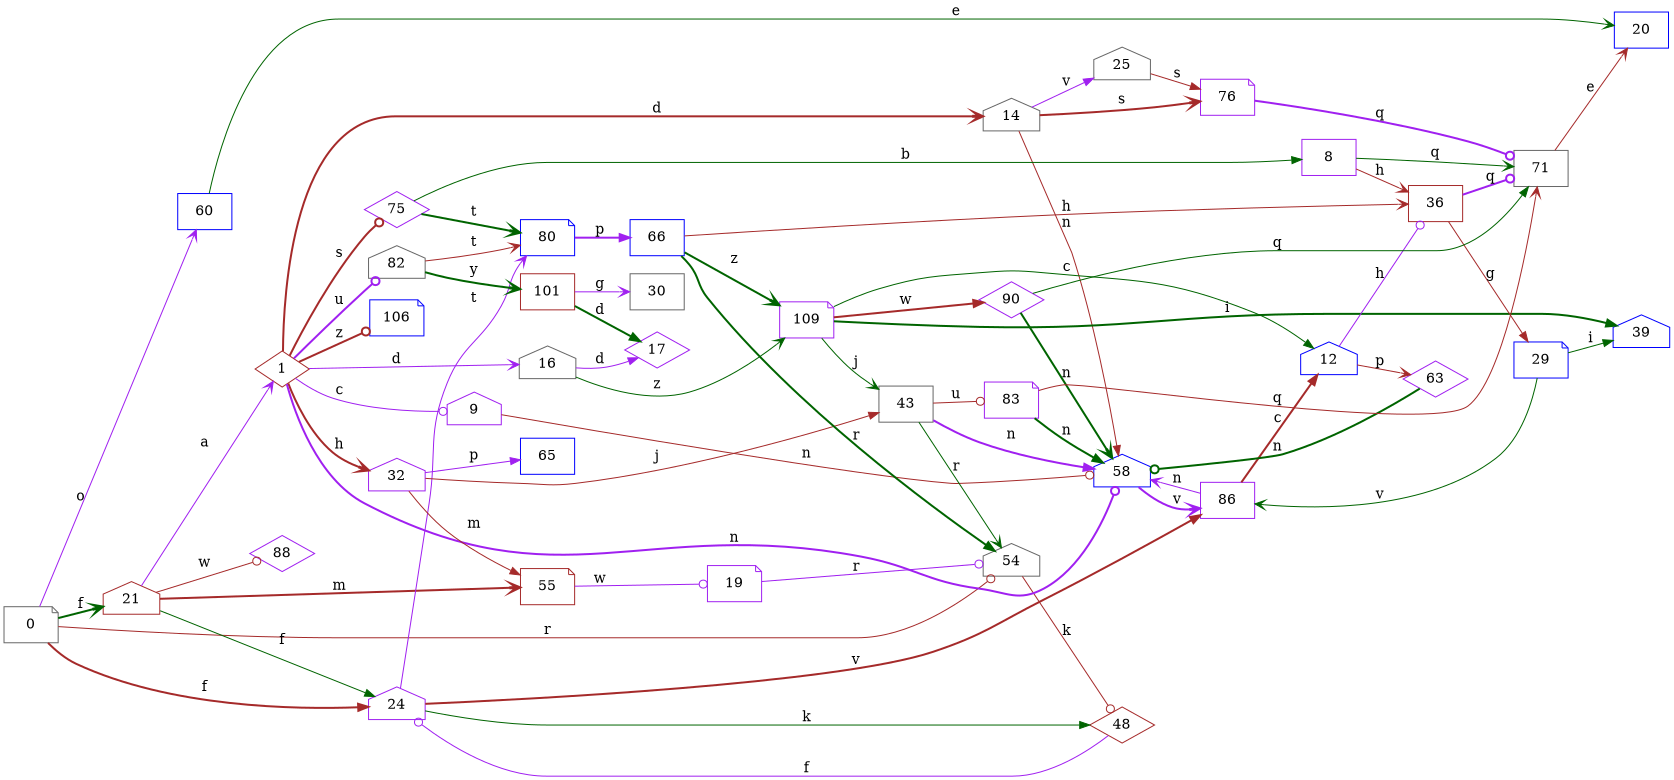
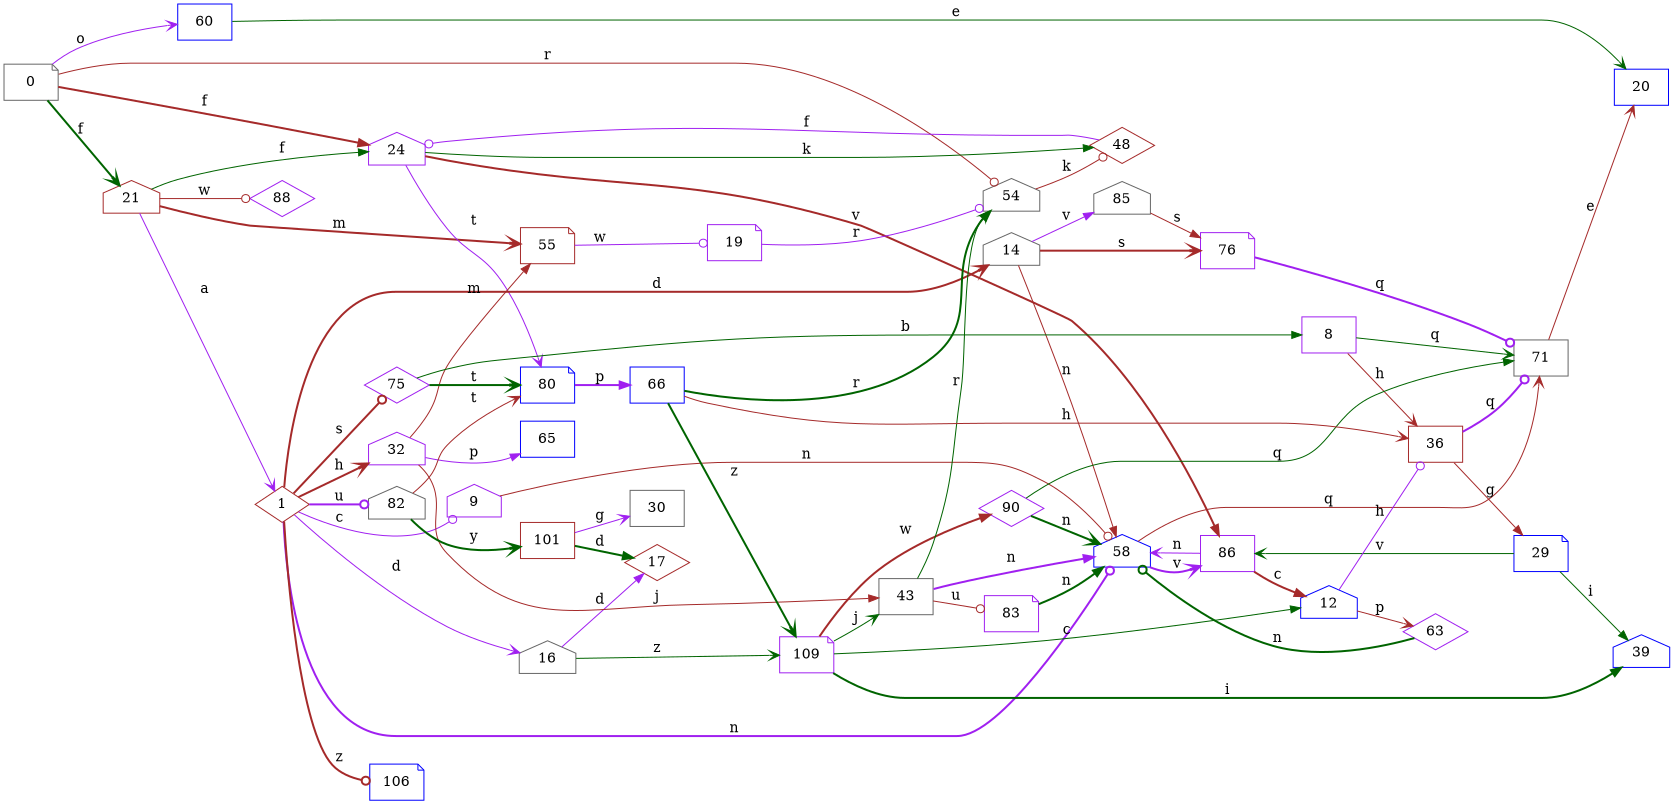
node "25": label "25" -> "85"
node "17": color purple -> brown
edge "83" -> "71": now "58" -> "71"
